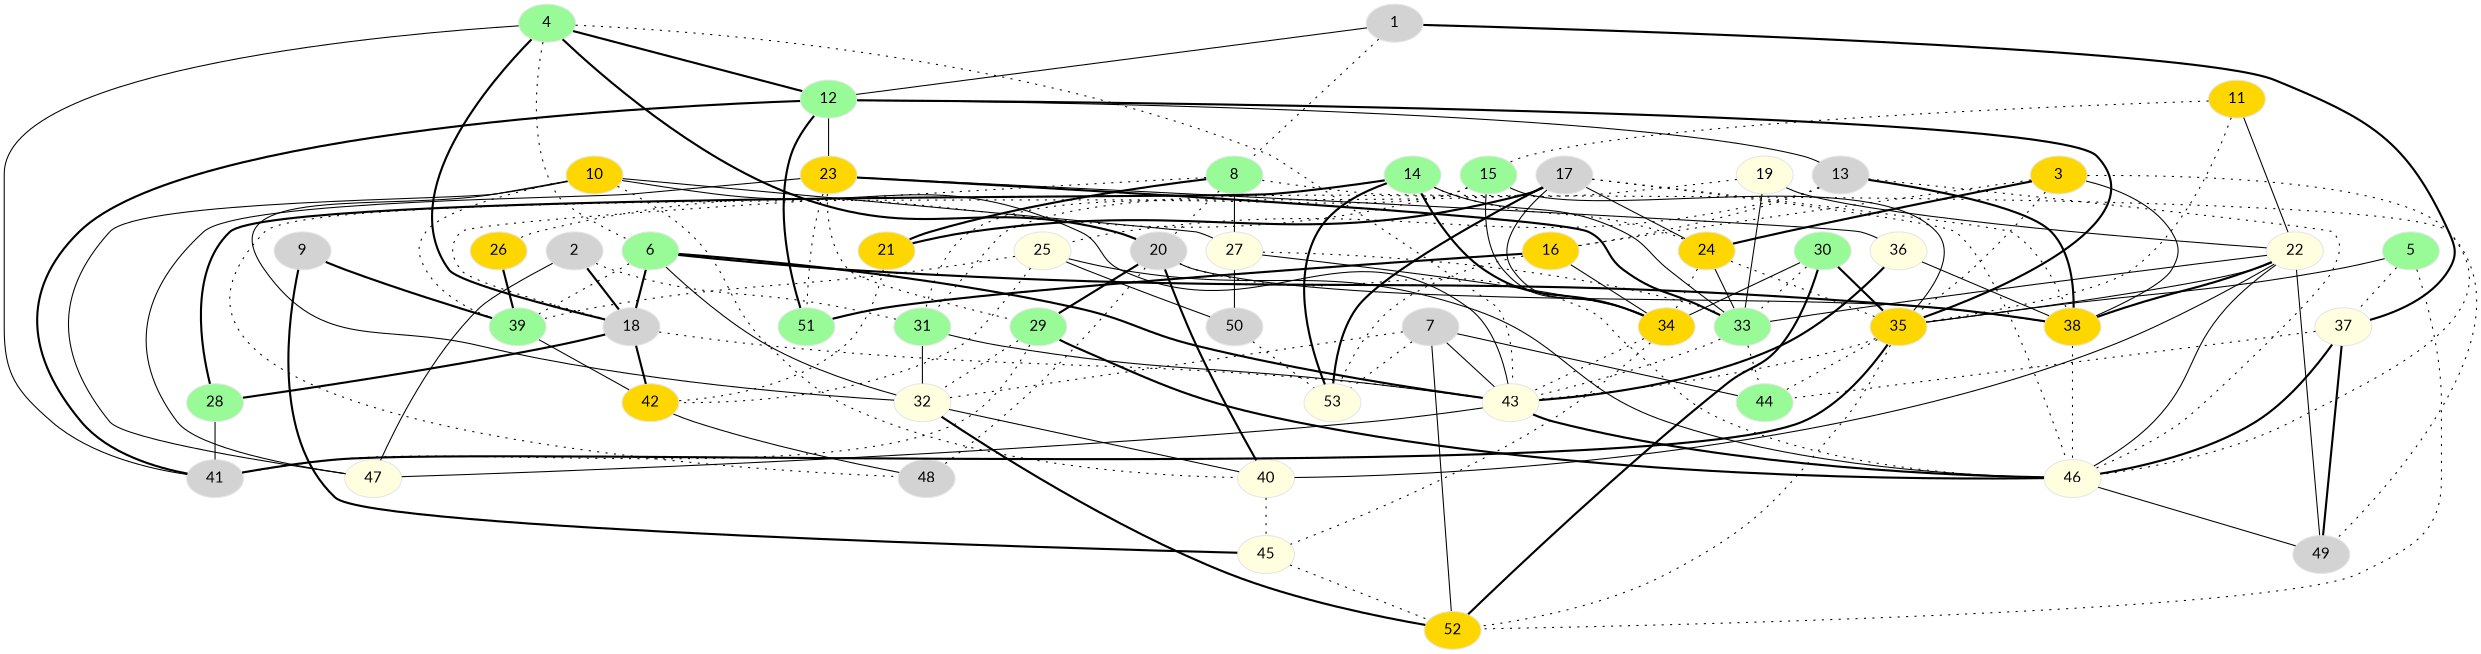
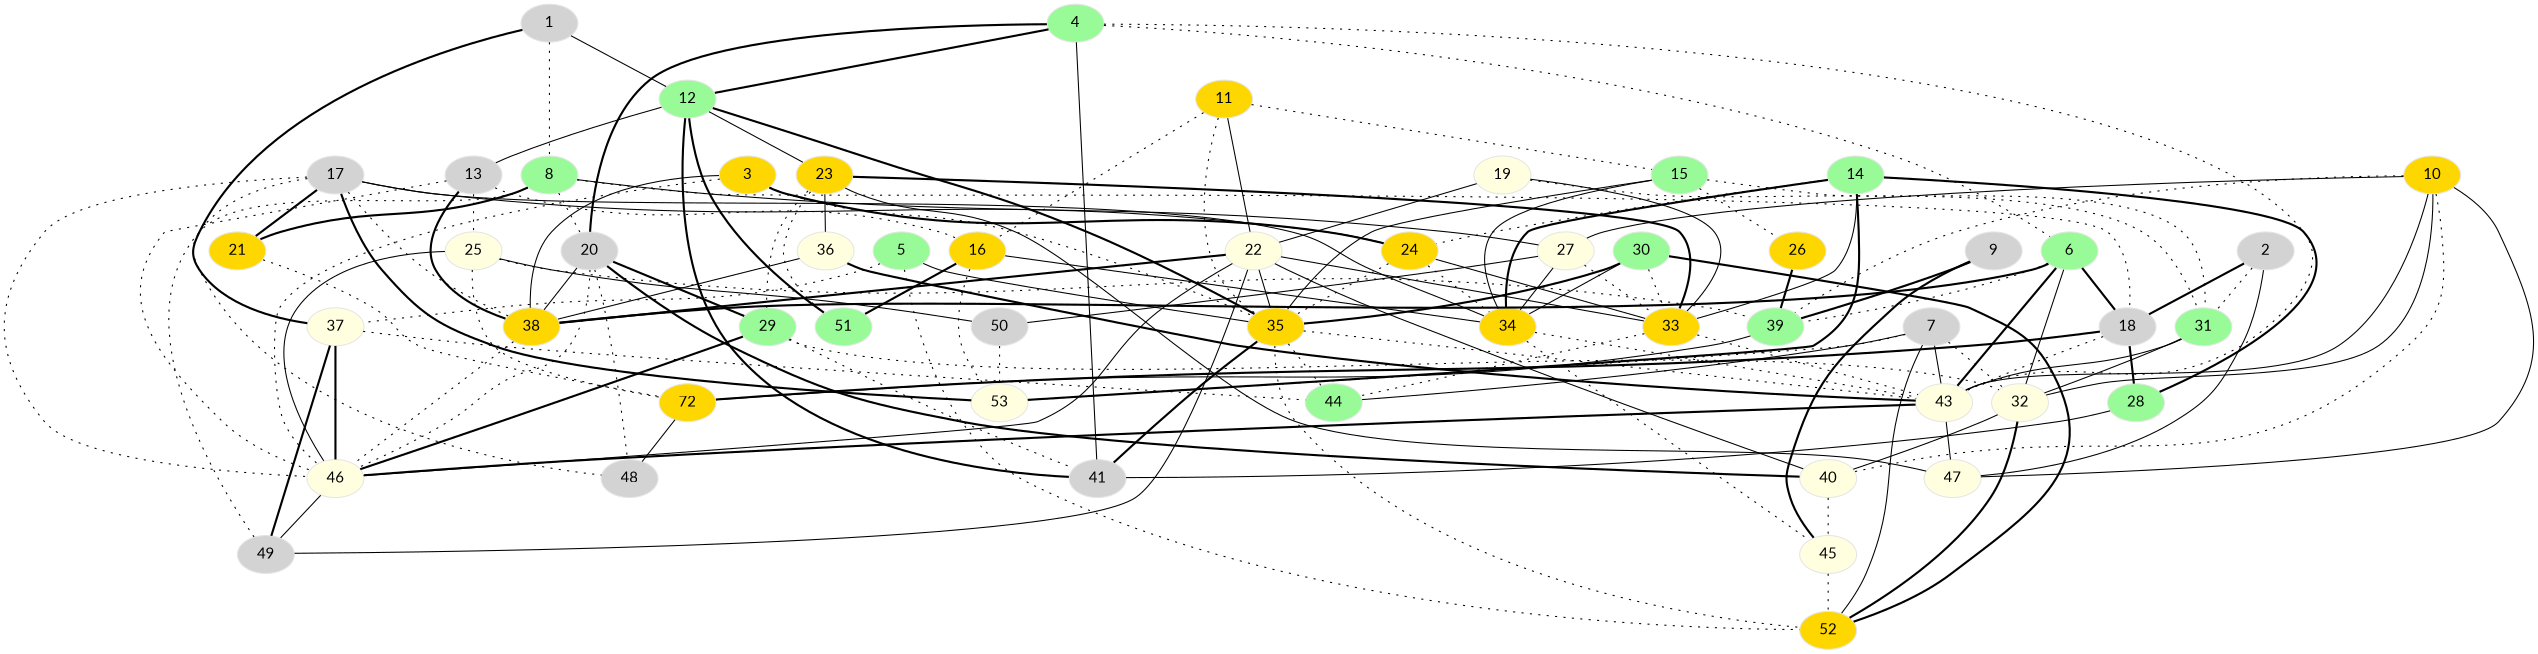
edge "3" -- "16": now "11" -- "16"
edge "4" -- "18": removed
node "33": fillcolor palegreen -> gold
node "42": label "42" -> "72"
